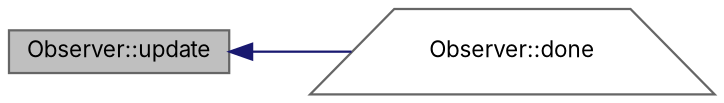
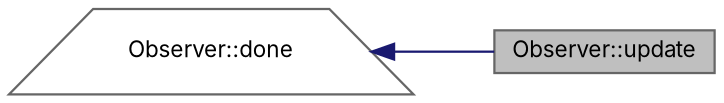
edge "Observer::done" -> "Observer::update": reversed
